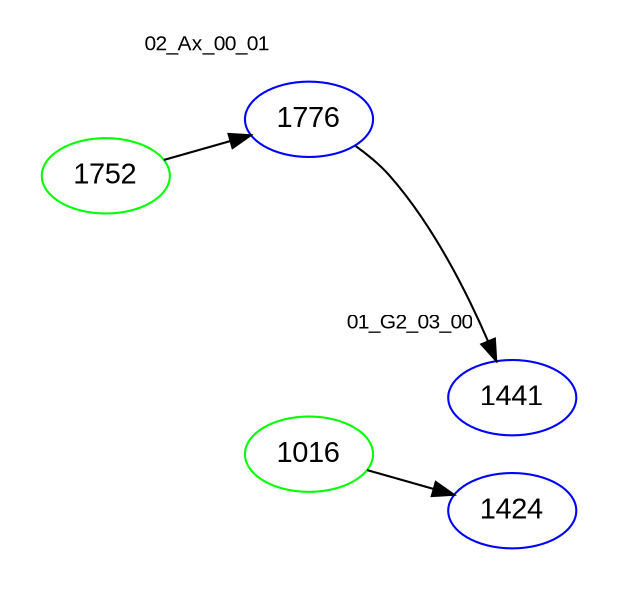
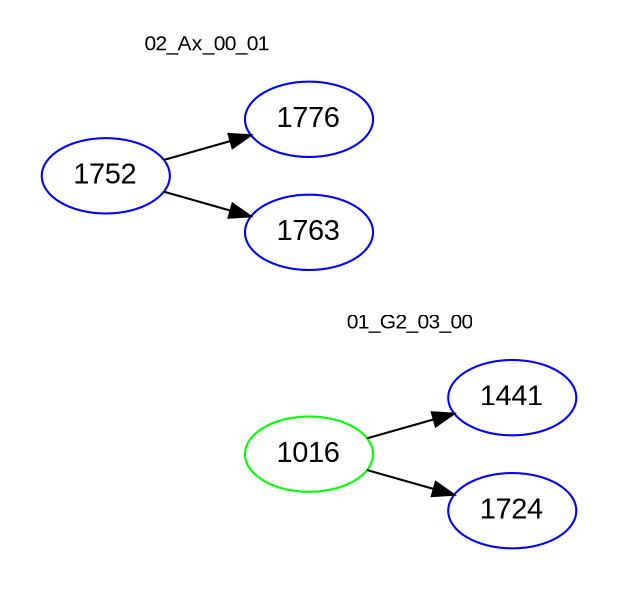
node "1752": color green -> blue
node "1763": added
edge "1776" -> "1441": now "1016" -> "1441"
node "1424": label "1424" -> "1724"
